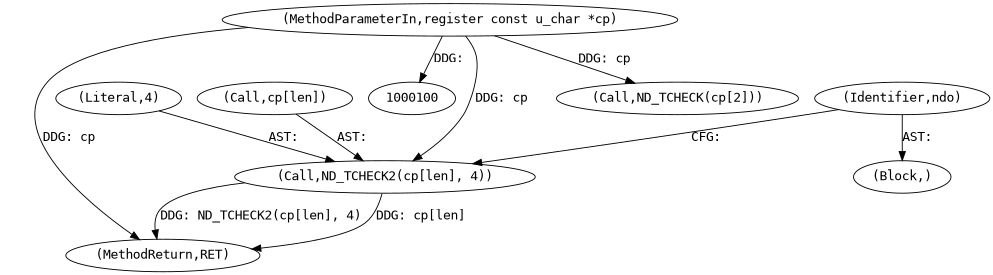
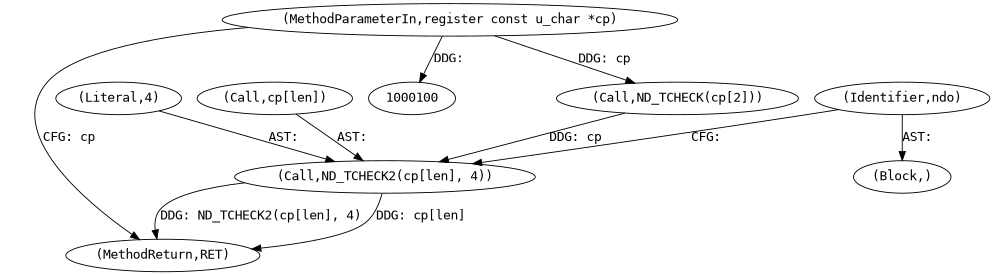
edge "(MethodParameterIn,register const u_char *cp)" -> "(Call,ND_TCHECK2(cp[len], 4))": now "(Call,ND_TCHECK(cp[2]))" -> "(Call,ND_TCHECK2(cp[len], 4))"
edge "(MethodParameterIn,register const u_char *cp)" -> "(MethodReturn,RET)": label "DDG: cp" -> "CFG: cp"
